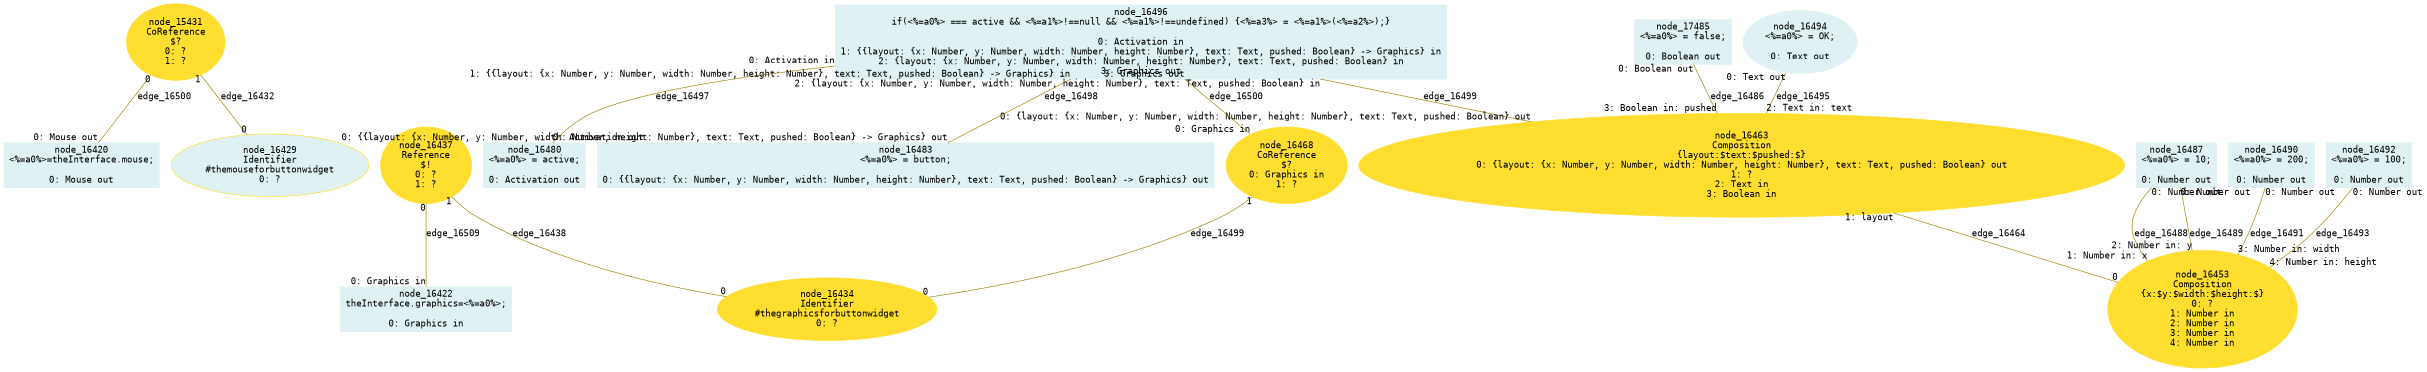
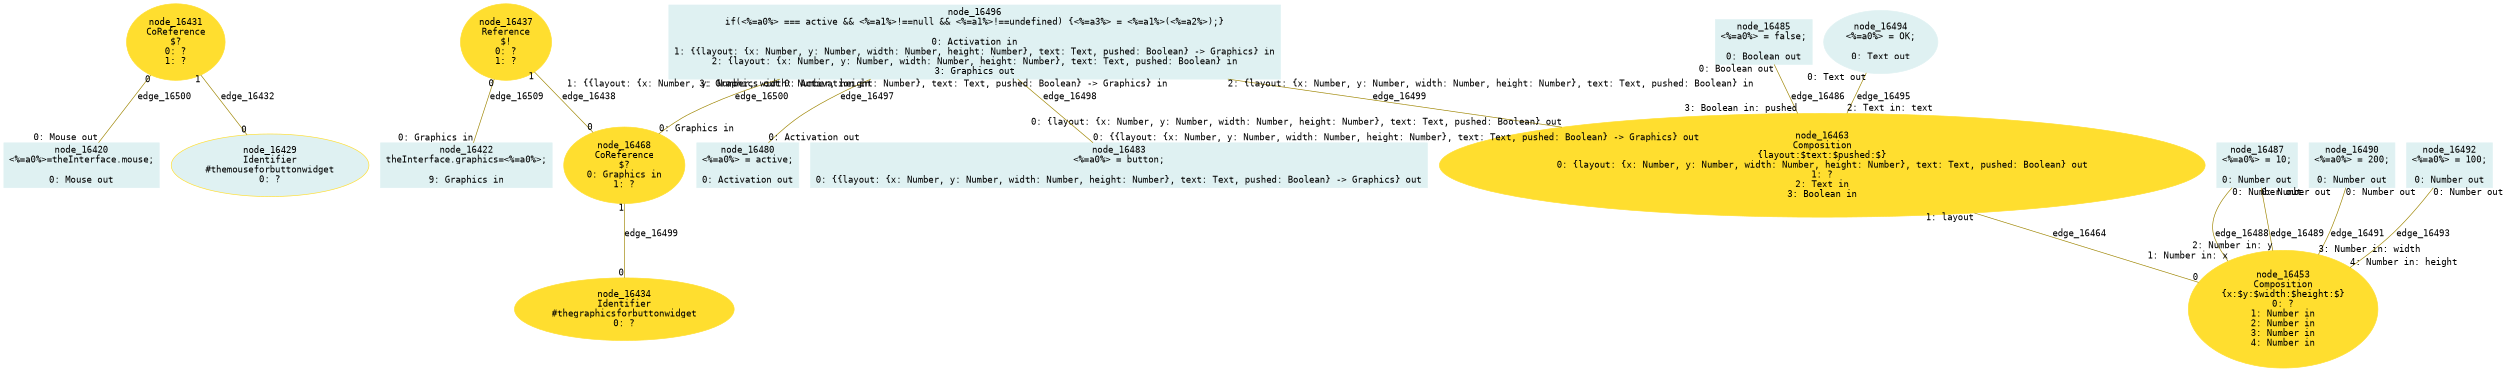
node "node_15431 CoReference $? 0: ? 1: ?": label "node_15431 CoReference $? 0: ? 1: ?" -> "node_16431 CoReference $? 0: ? 1: ?"
node "node_17485 <%=a0%> = false; 0: Boolean out": label "node_17485 <%=a0%> = false; 0: Boolean out" -> "node_16485 <%=a0%> = false; 0: Boolean out"
edge "node_16437 Reference $! 0: ? 1: ?" -- "node_16434 Identifier #thegraphicsforbuttonwidget 0: ?": now "node_16437 Reference $! 0: ? 1: ?" -- "node_16468 CoReference $? 0: Graphics in 1: ?"
node "node_16422 theInterface.graphics=<%=a0%>; 0: Graphics in": label "node_16422 theInterface.graphics=<%=a0%>; 0: Graphics in" -> "node_16422 theInterface.graphics=<%=a0%>; 9: Graphics in"
